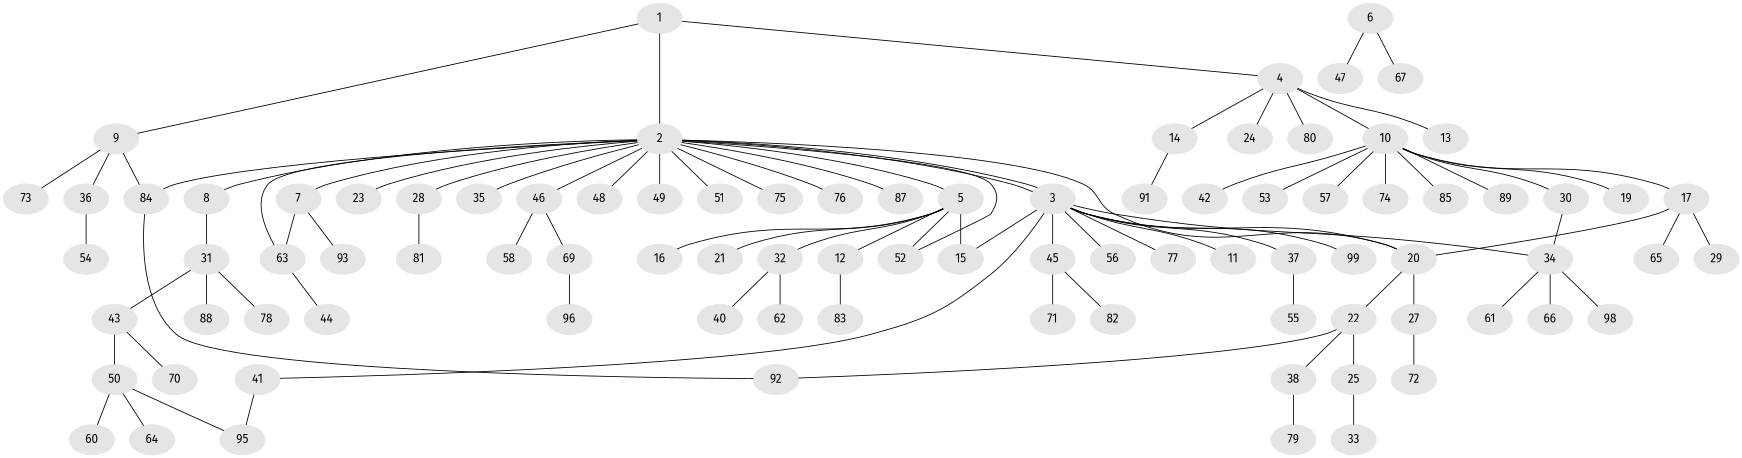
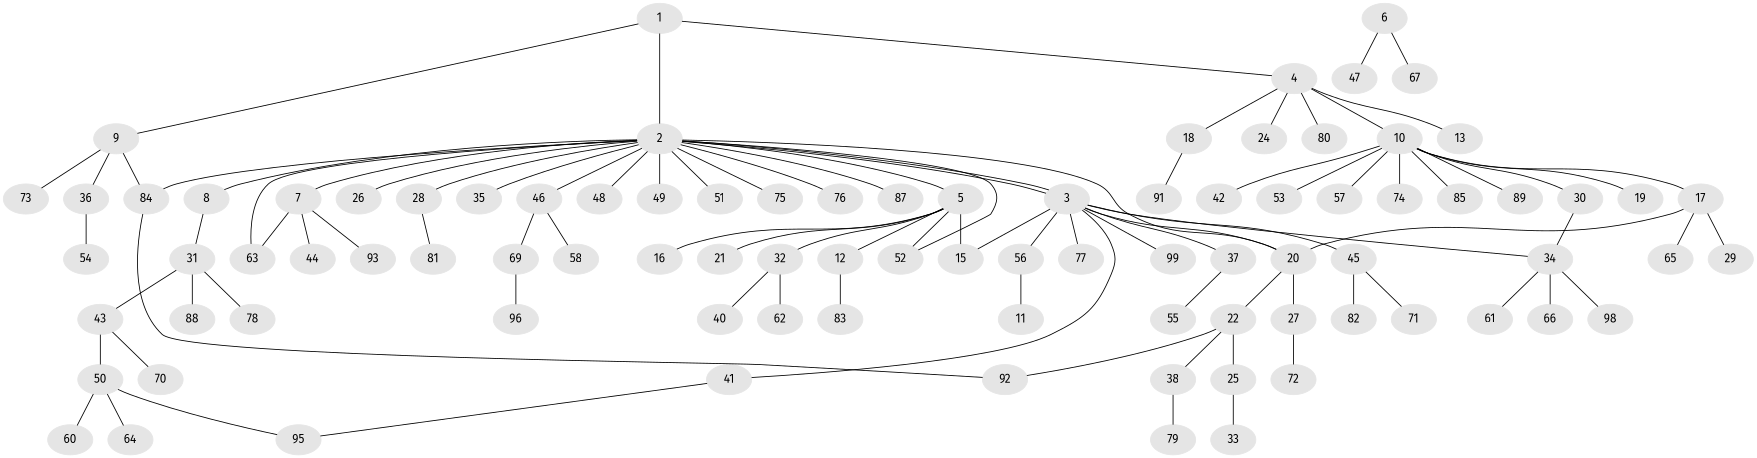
node "14": label "14" -> "18"
node "23": label "23" -> "26"
edge "3" -- "11": now "56" -- "11"
edge "63" -- "44": now "7" -- "44"
